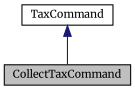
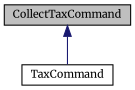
edge "CollectTaxCommand" -> "TaxCommand": reversed
